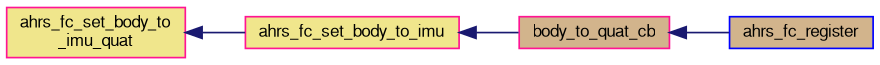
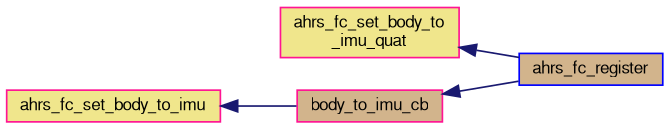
edge "ahrs_fc_set_body_to_imu" -> "ahrs_fc_set_body_to _imu_quat": now "ahrs_fc_register" -> "ahrs_fc_set_body_to _imu_quat"
node "body_to_quat_cb": label "body_to_quat_cb" -> "body_to_imu_cb"
